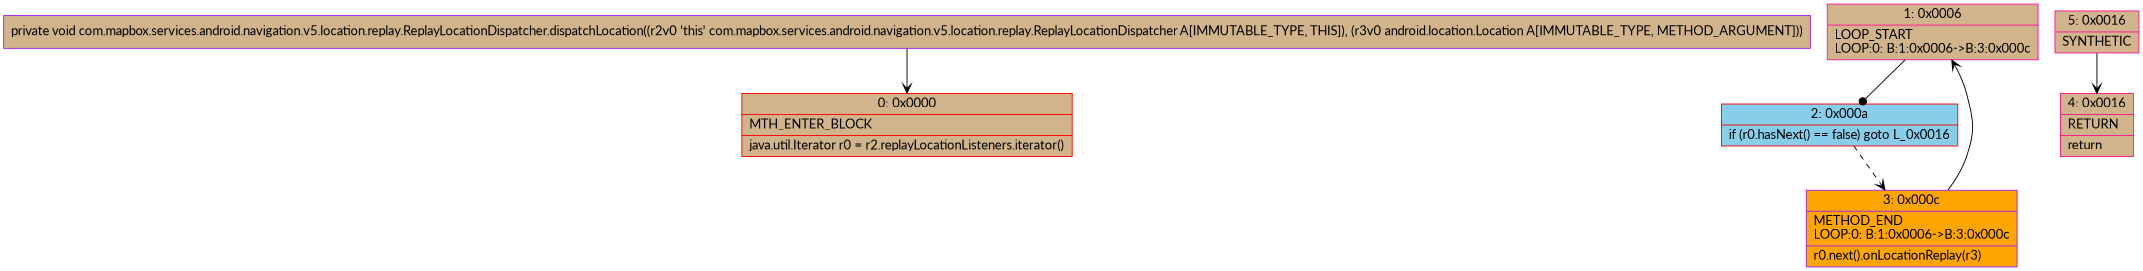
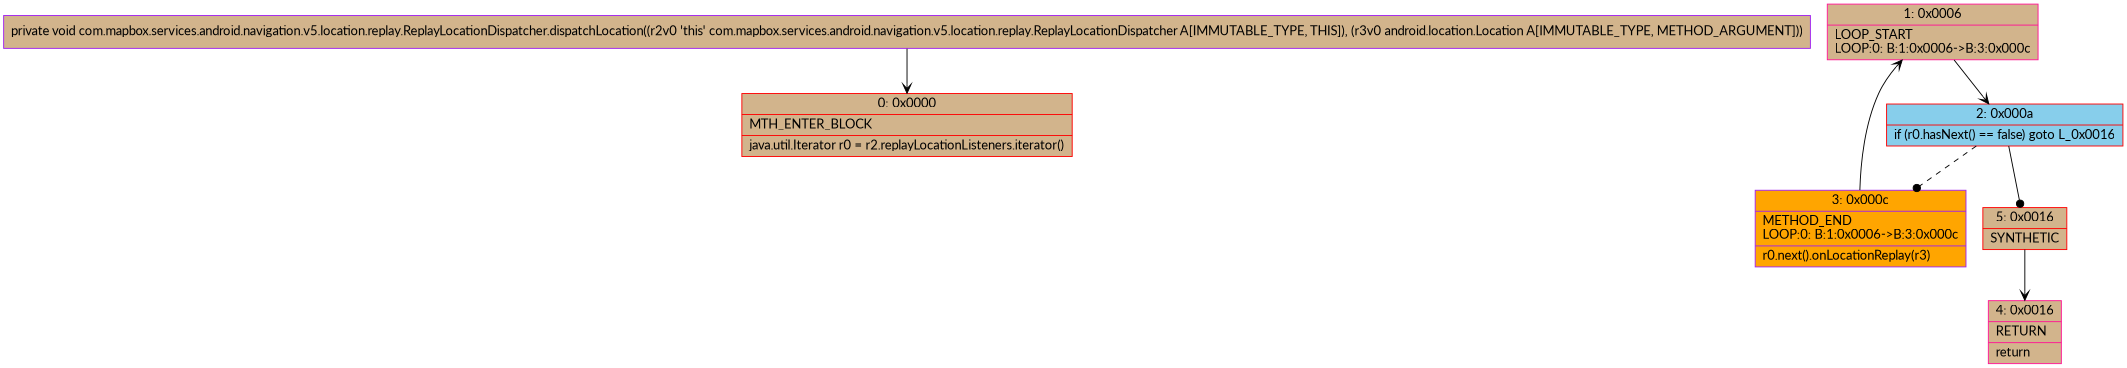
node "5: 0x0016": color deeppink -> red
edge "1: 0x0006" -> "2: 0x000a": arrowhead dot -> vee
edge "2: 0x000a" -> "3: 0x000c": arrowhead vee -> dot
edge "2: 0x000a" -> "5: 0x0016": added
